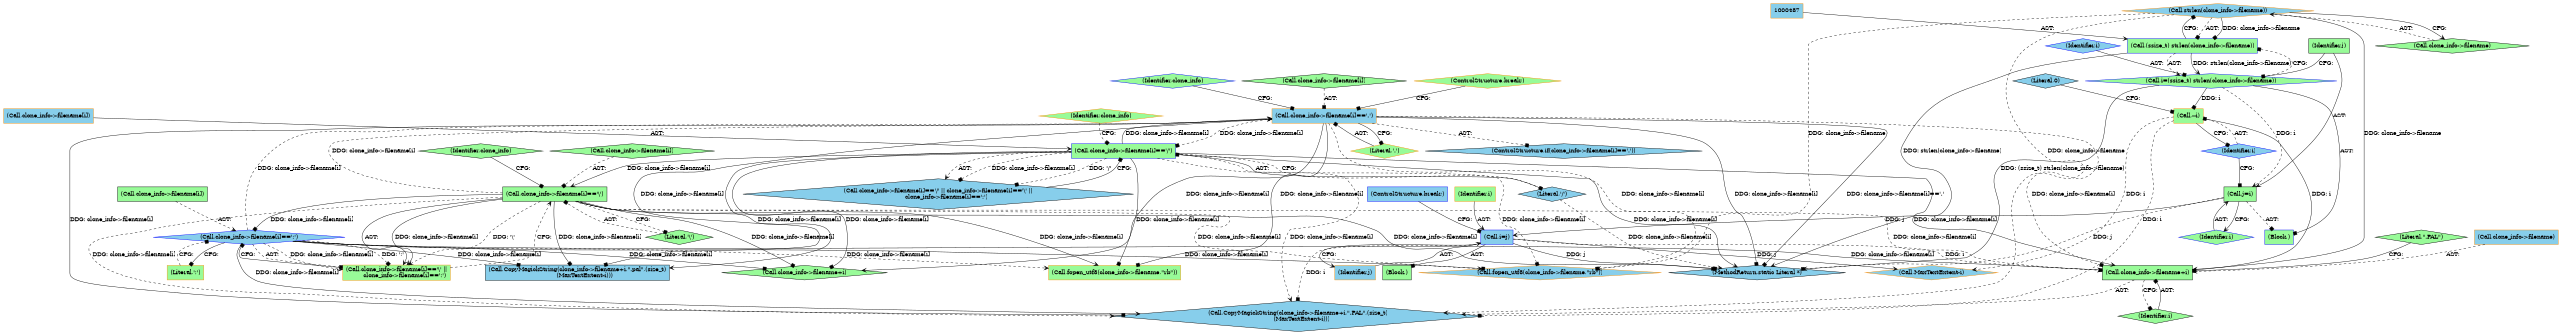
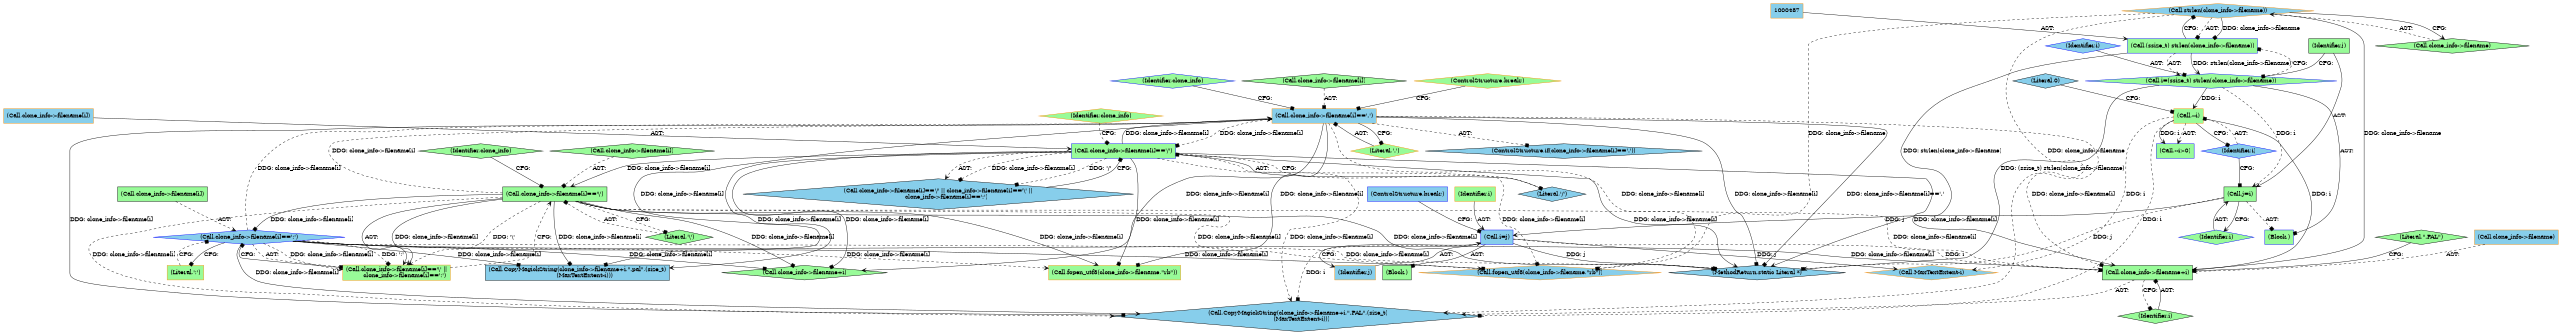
edge "(Call,i=(ssize_t) strlen(clone_info->filename))" -> "(Call,--i)": arrowhead box -> vee
node "(Call,--i>0)": added
edge "(Literal,'/')" -> "(MethodReturn,static Literal *)": now "(Call,clone_info->filename[i]==':')" -> "(MethodReturn,static Literal *)"
